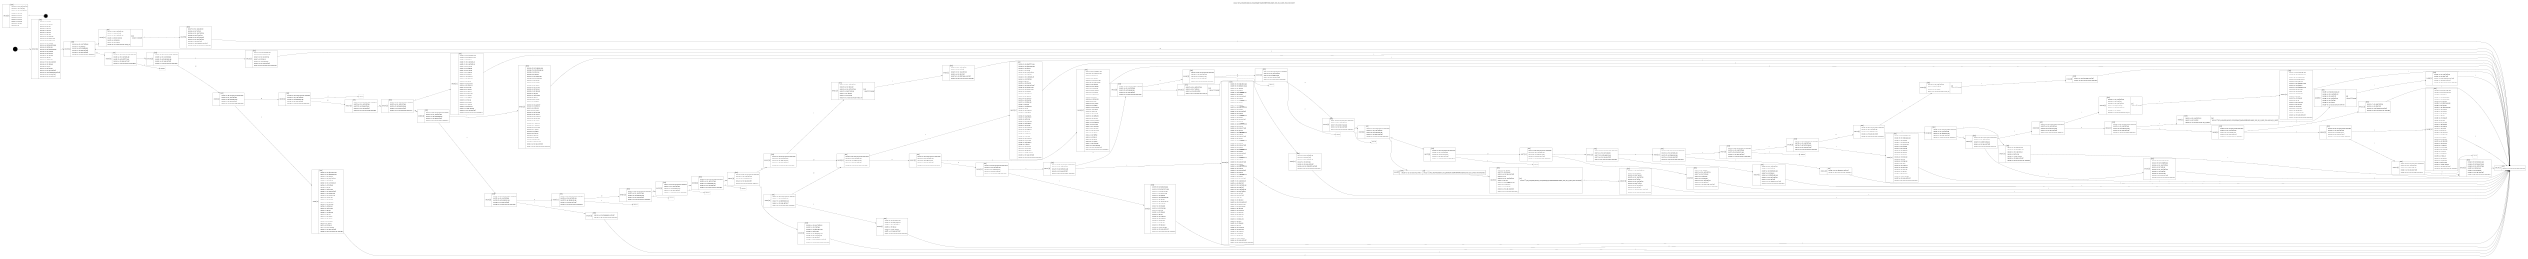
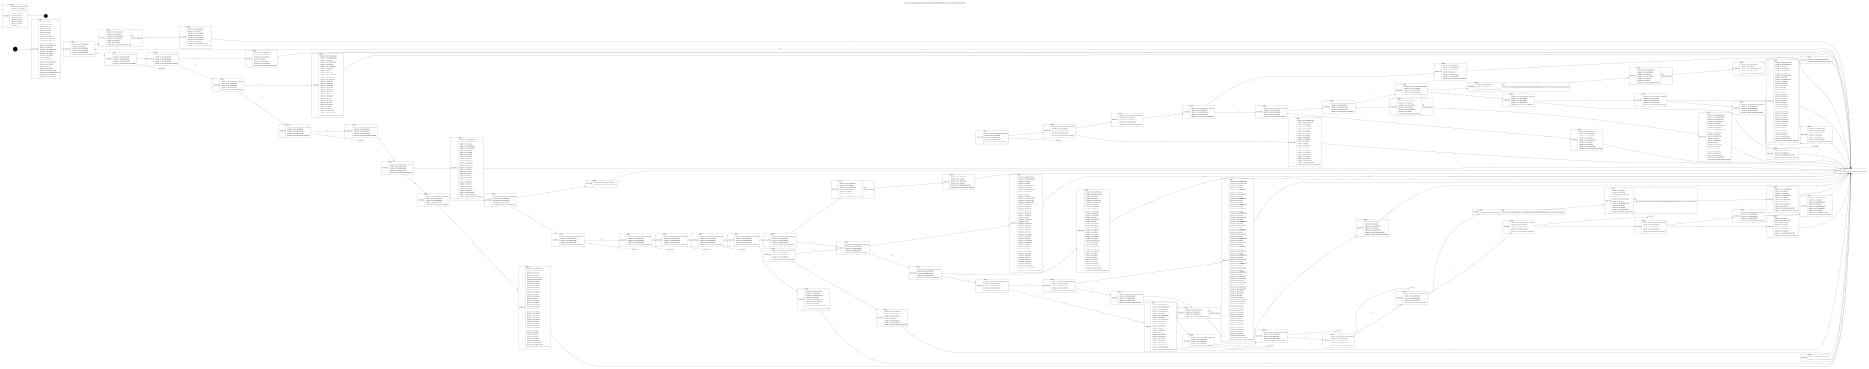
node "0x40210d [15]": removed
node "0x4017a8 [28]": removed
